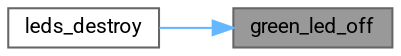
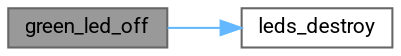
edge "leds_destroy" -> "green_led_off": reversed
